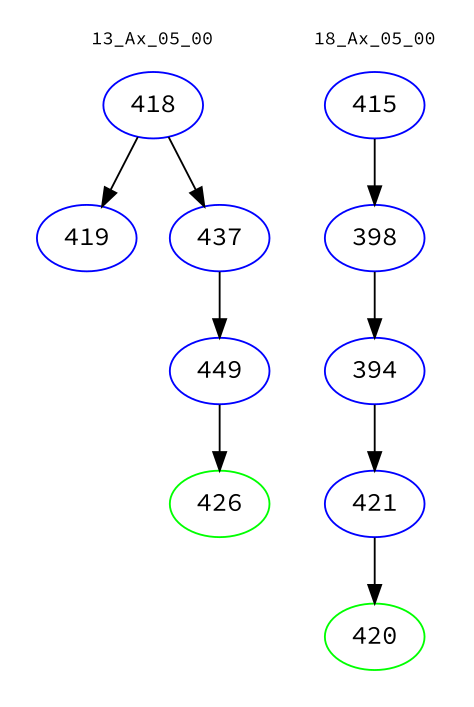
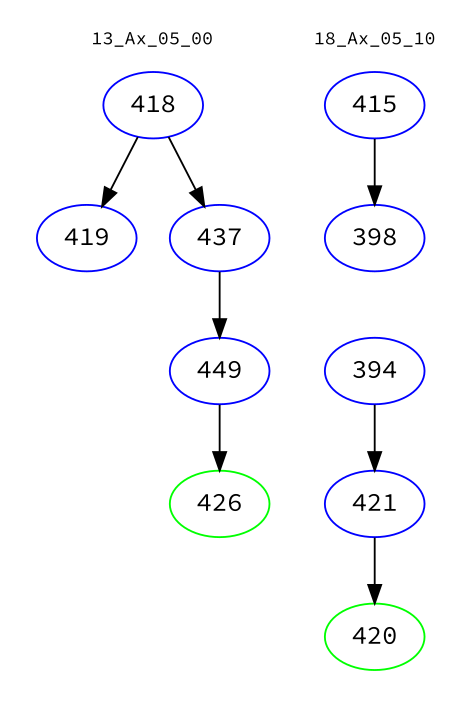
cluster "18_Ax_05_00": label "18_Ax_05_00" -> "18_Ax_05_10"
edge "398" -> "394": removed
